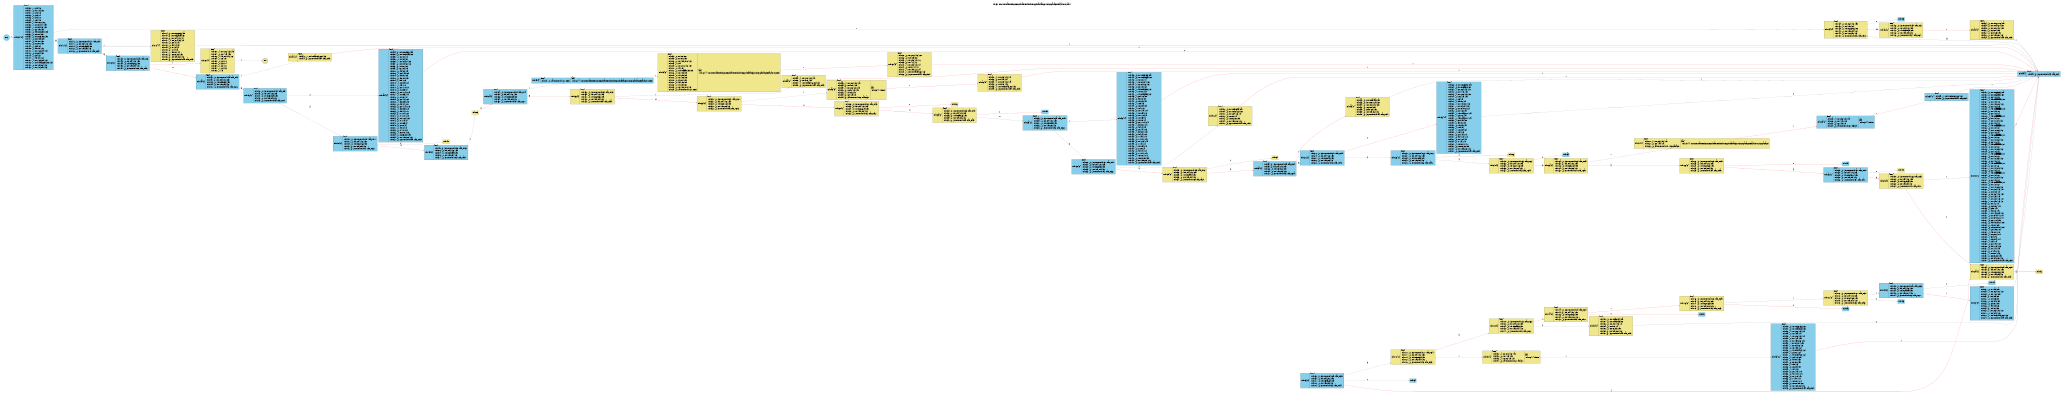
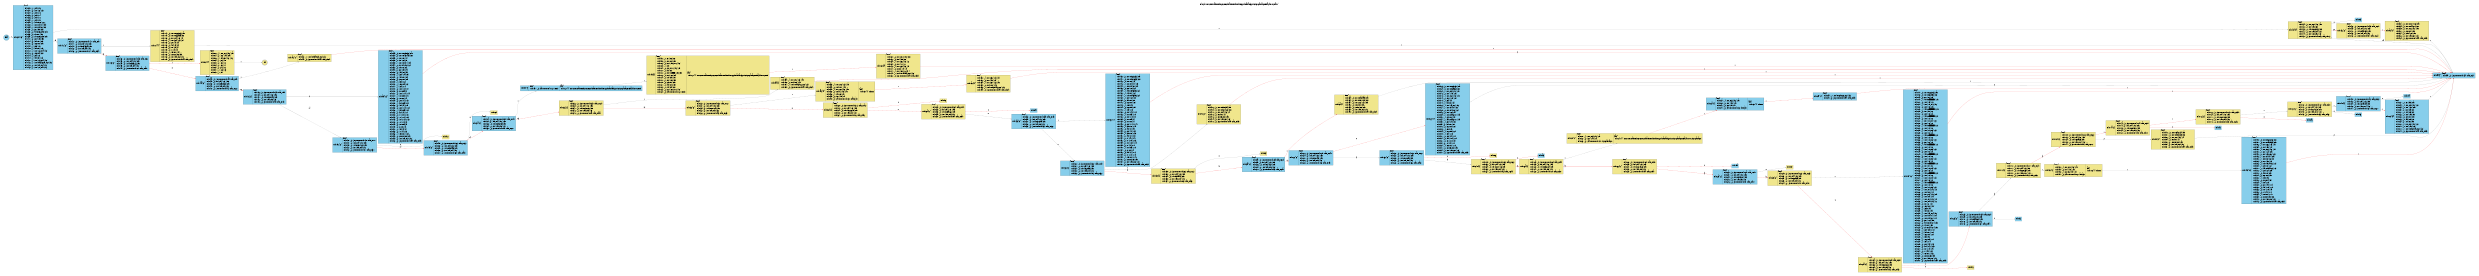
node "Entry": label "Entry" -> "Final"
edge "0x401e8d" -> "0x40151a [28]": now "0x4014fe [28]" -> "0x40151a [28]"
edge "0x4016f6 [28]" -> "0x4016da [28]": reversed
